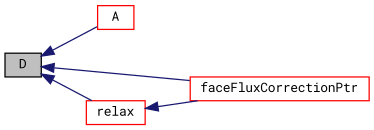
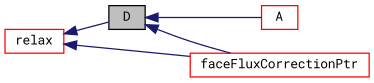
edge "relax" -> "D": reversed
